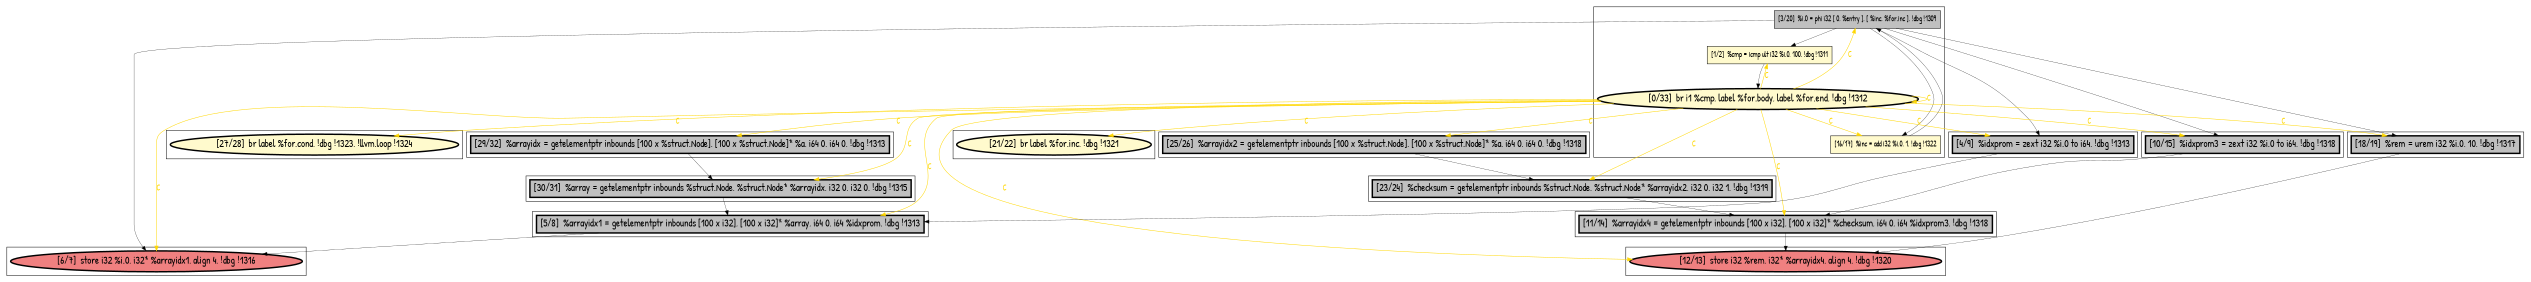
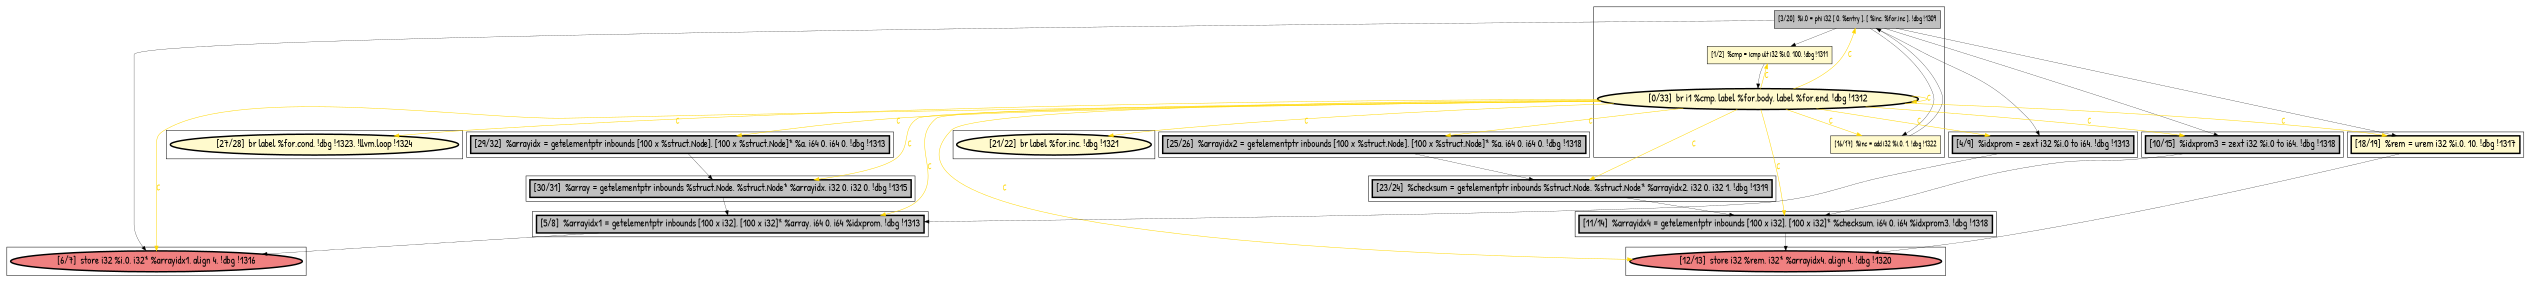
node "[18/19]  %rem = urem i32 %i.0, 10, !dbg !1317": fillcolor grey -> lemonchiffon
